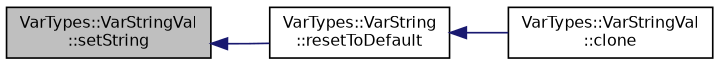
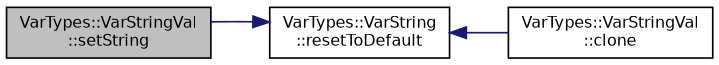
edge "VarTypes::VarString ::resetToDefault" -> "VarTypes::VarStringVal ::setString": reversed
